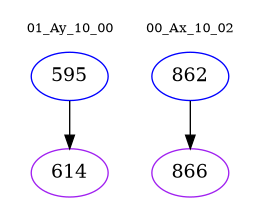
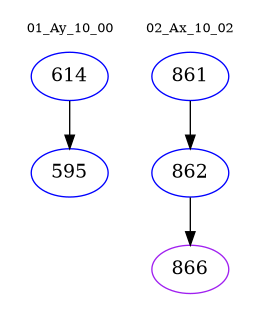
cluster "00_Ax_10_02": label "00_Ax_10_02" -> "02_Ax_10_02"
node "861": added
edge "595" -> "614": reversed
node "614": color purple -> blue
